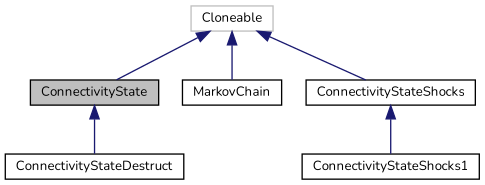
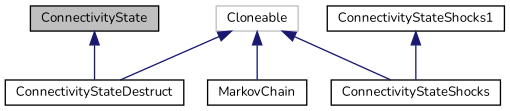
edge "ConnectivityState" -> "Cloneable": now "ConnectivityStateDestruct" -> "Cloneable"
edge "ConnectivityStateShocks1" -> "ConnectivityStateShocks": reversed
